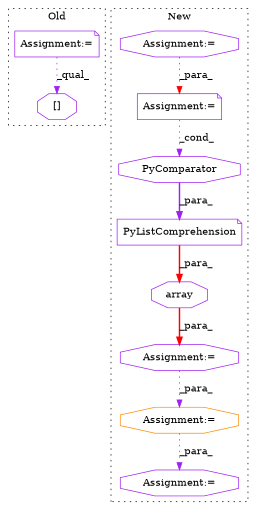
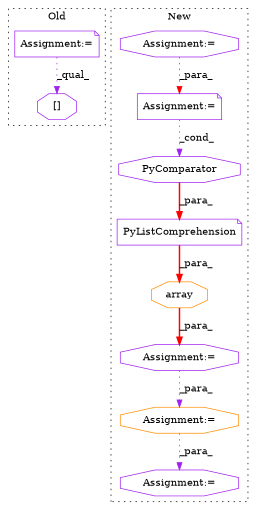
edge "PyComparator" -> "PyListComprehension": color purple -> red
node "array": color purple -> darkorange
